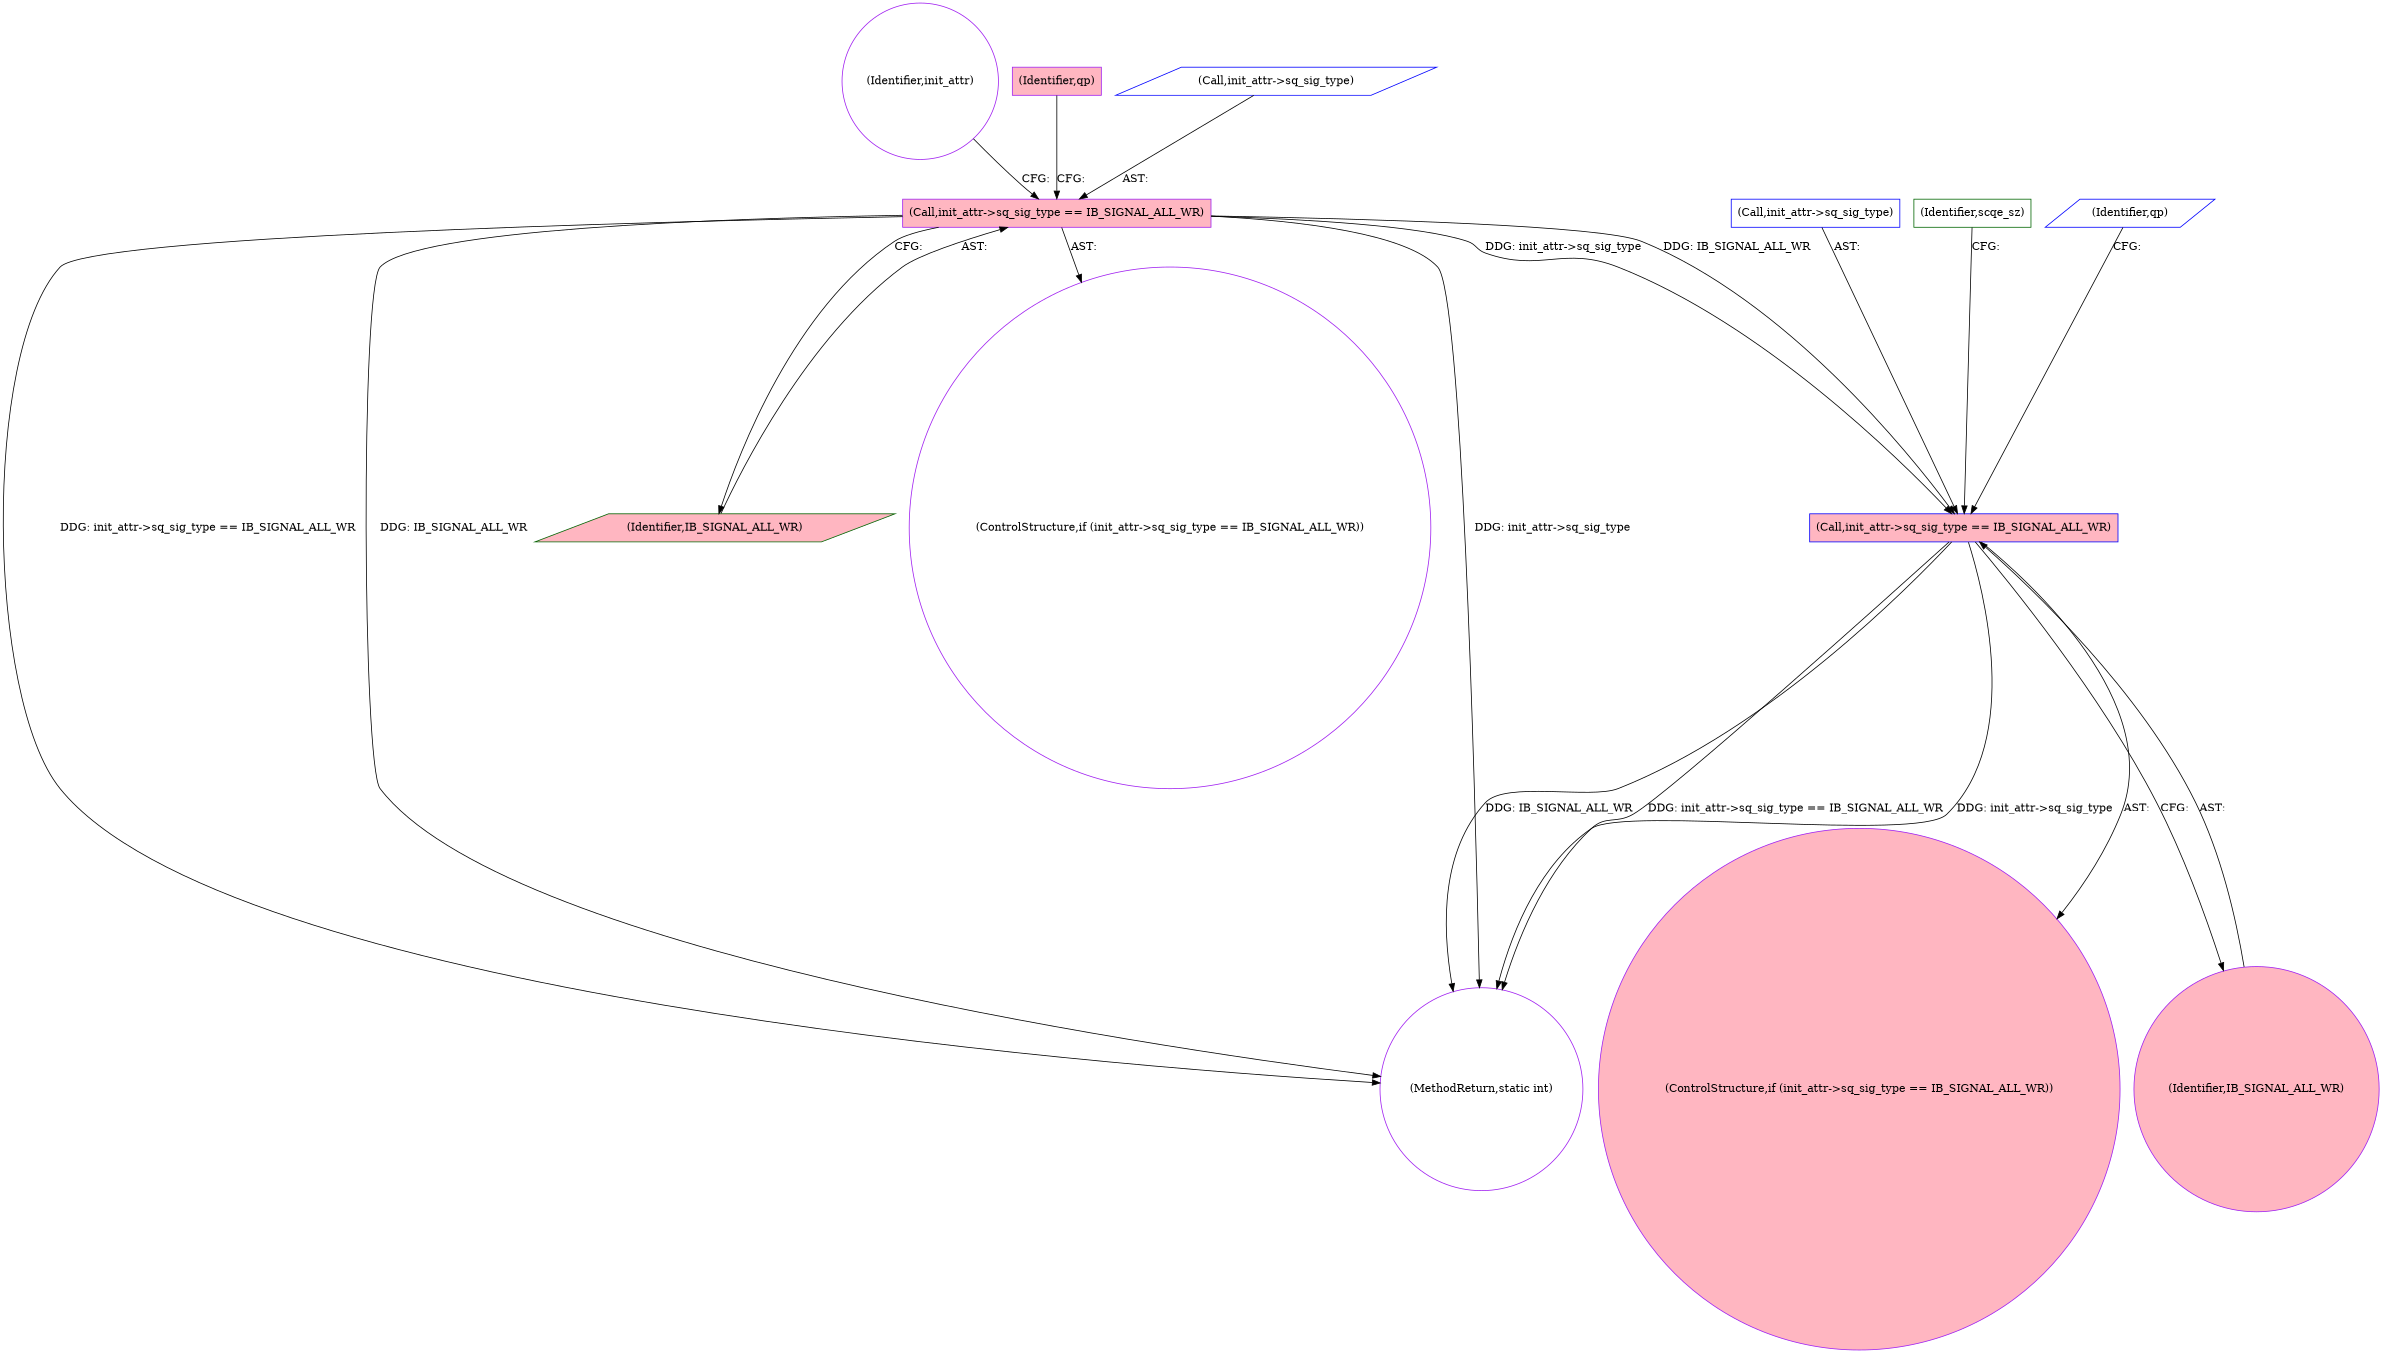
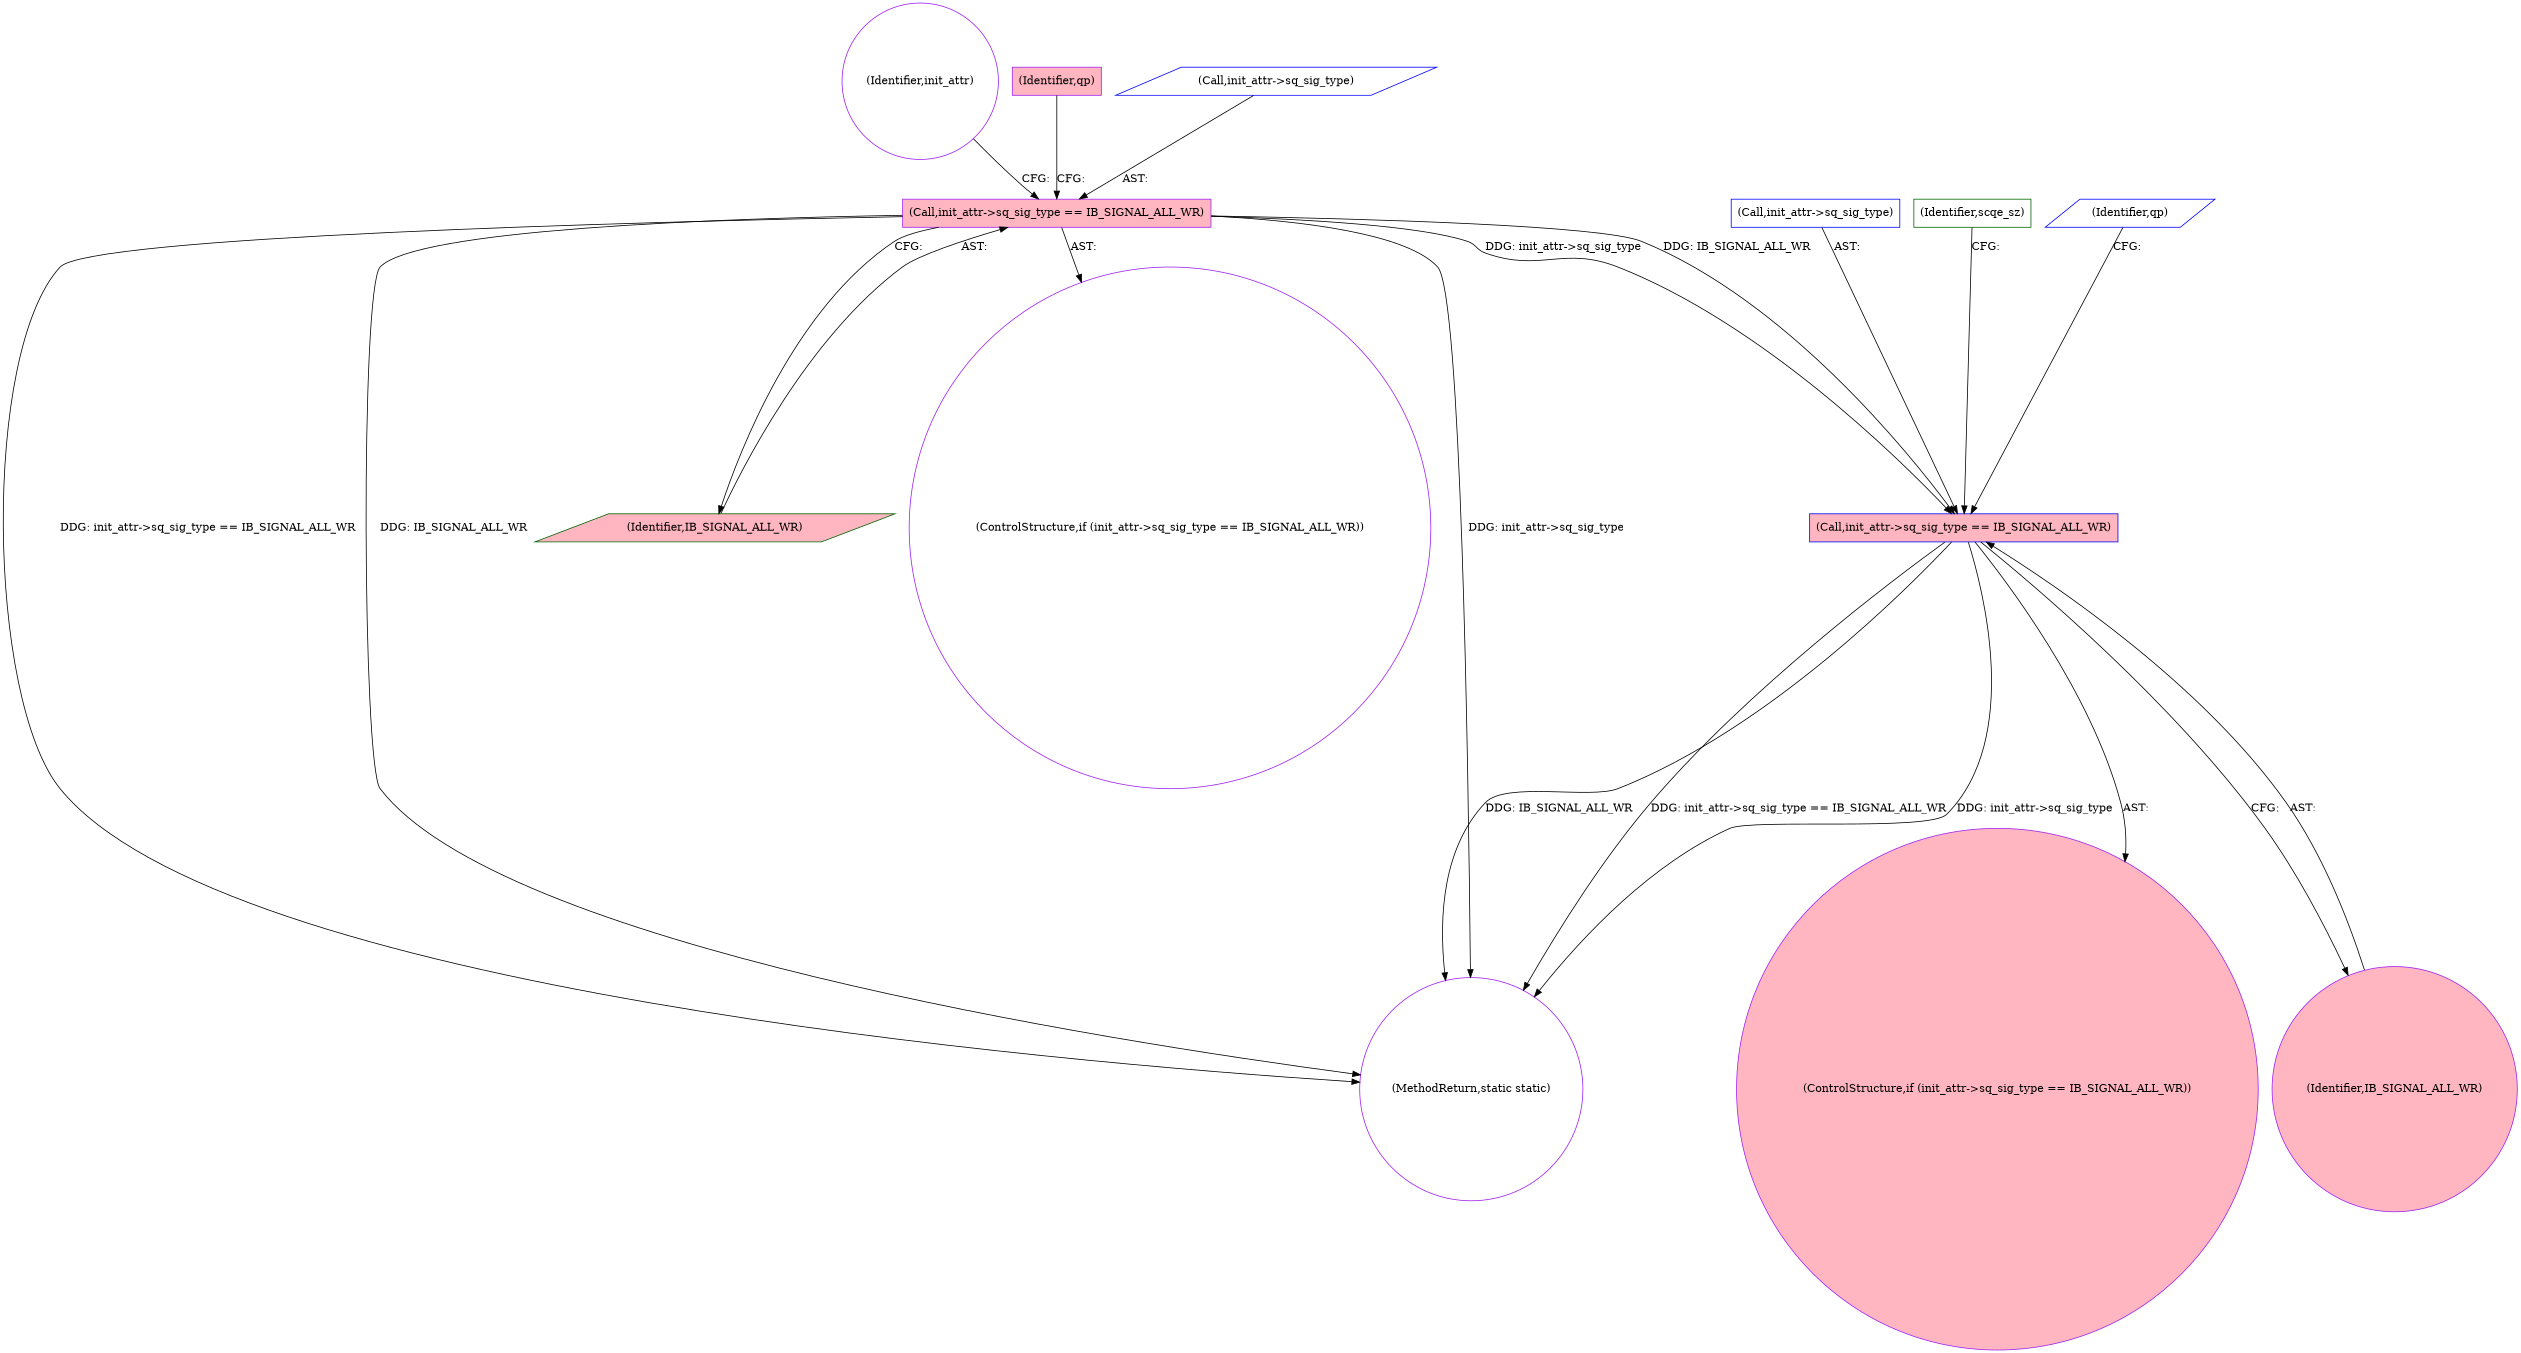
node "(MethodReturn,static int)": label "(MethodReturn,static int)" -> "(MethodReturn,static static)"
